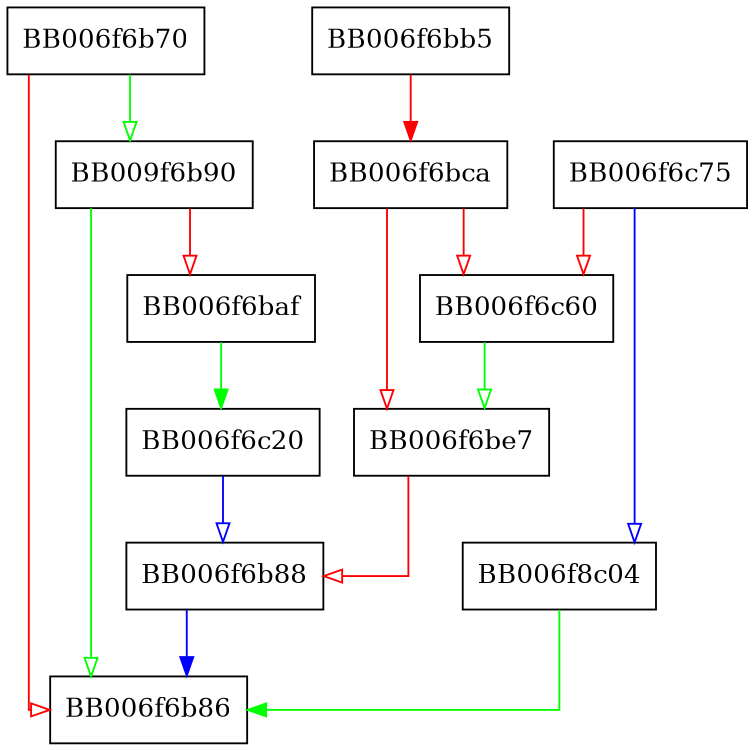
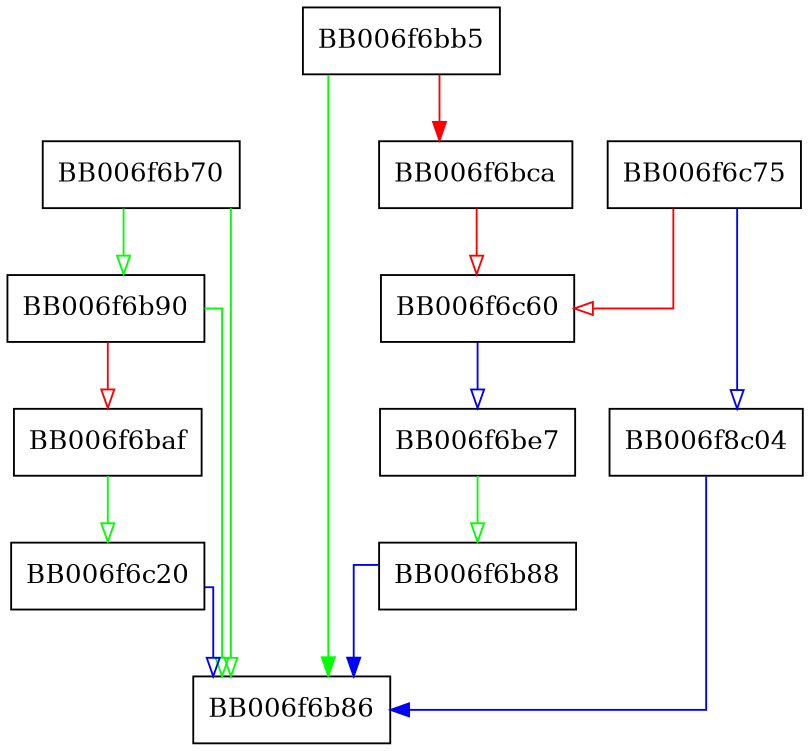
node "BB009f6b90": label "BB009f6b90" -> "BB006f6b90"
edge "BB006f6bca" -> "BB006f6be7": removed
edge "BB006f6baf" -> "BB006f6c20": arrowhead normal -> onormal
edge "BB006f6bb5" -> "BB006f6b86": added
edge "BB006f6c60" -> "BB006f6be7": color green -> blue
edge "BB006f6b70" -> "BB006f6b86": color red -> green
edge "BB006f6c20" -> "BB006f6b88": now "BB006f6c20" -> "BB006f6b86"
edge "BB006f6be7" -> "BB006f6b88": color red -> green
edge "BB006f8c04" -> "BB006f6b86": color green -> blue
